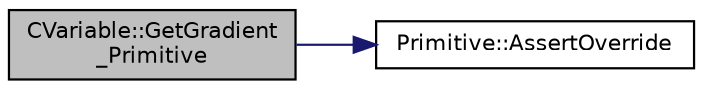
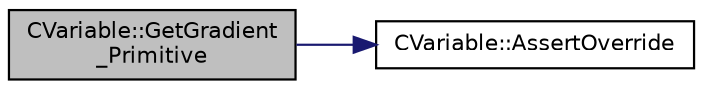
node "Primitive::AssertOverride": label "Primitive::AssertOverride" -> "CVariable::AssertOverride"
